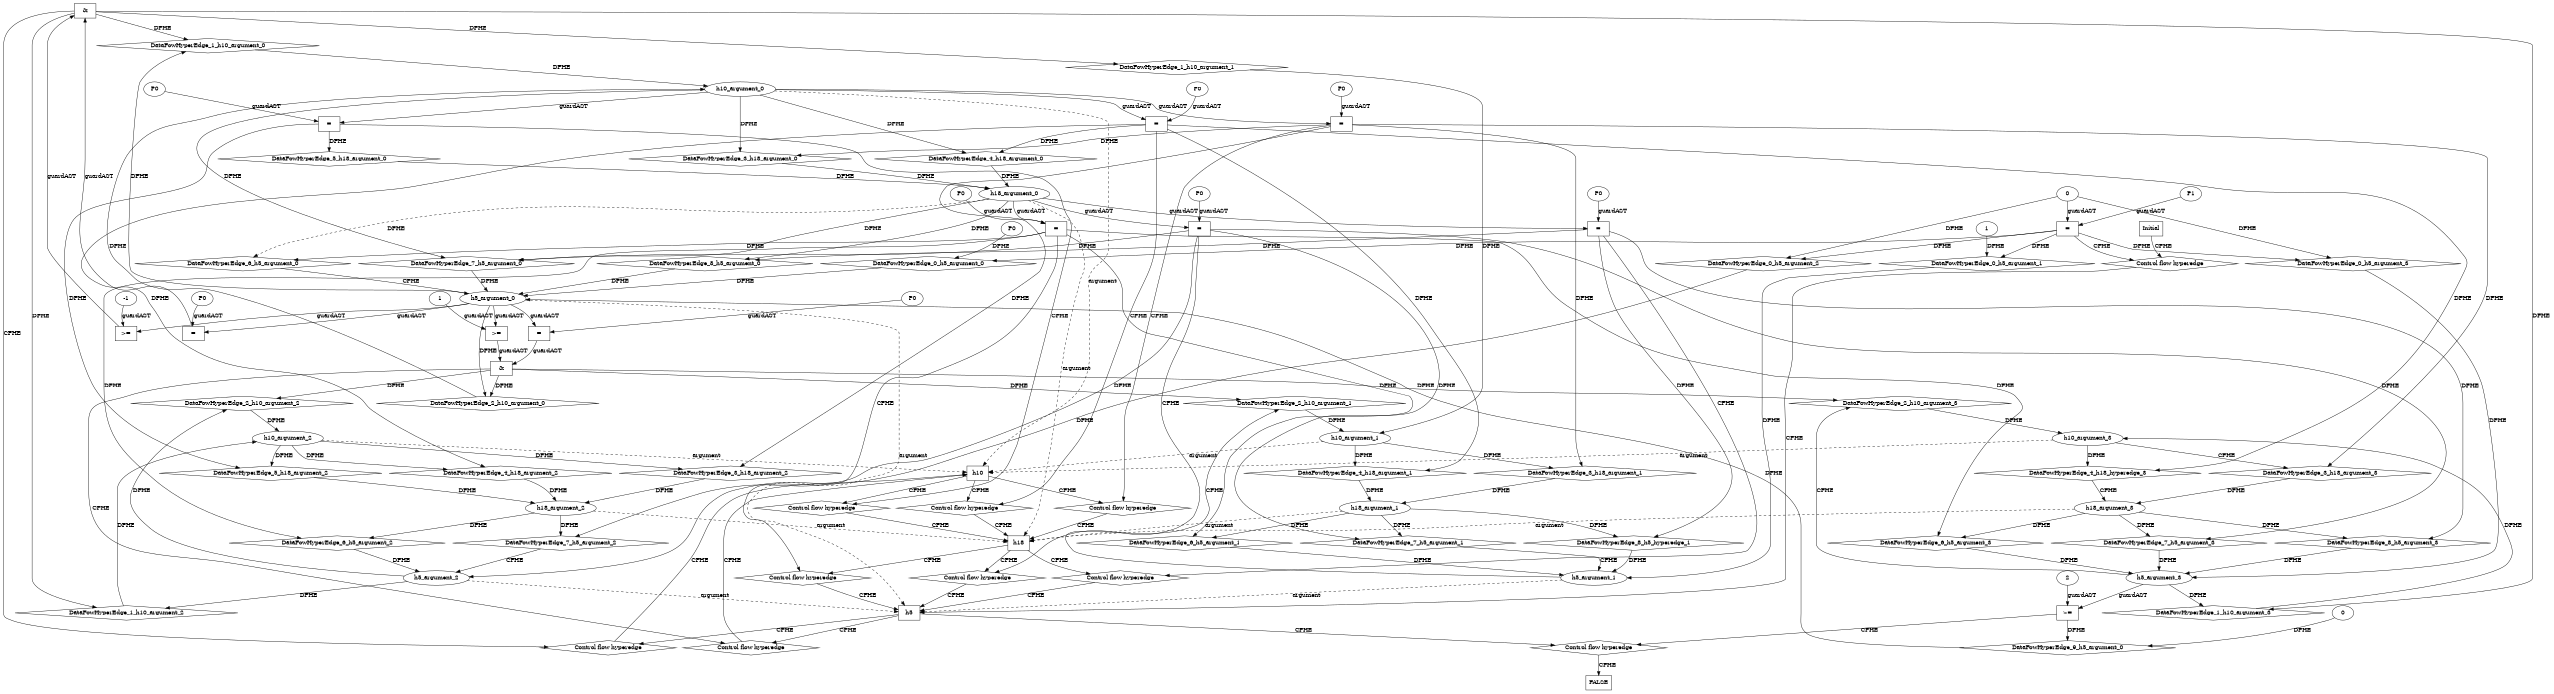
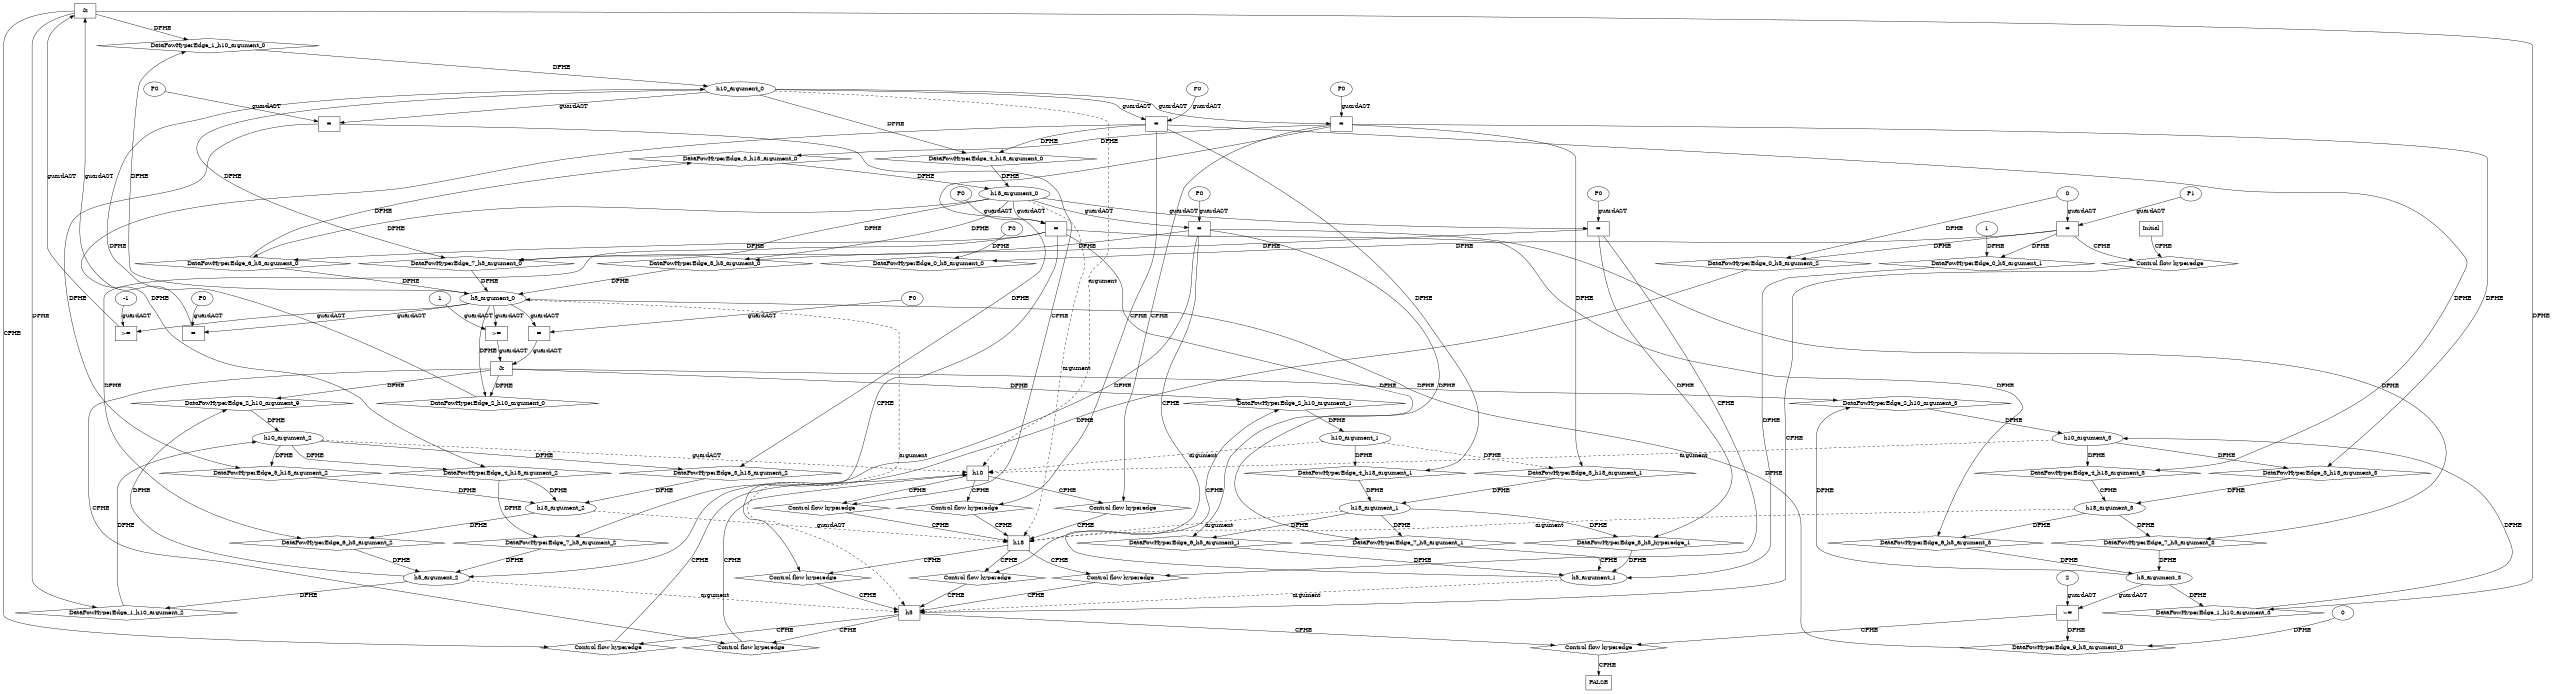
node "DataFowHyperEdge_1_h10_argument_1": removed
edge "h10_argument_0" -> "DataFowHyperEdge_3_h18_argument_0": now "DataFowHyperEdge_6_h5_argument_0" -> "DataFowHyperEdge_3_h18_argument_0"
node "DataFowHyperEdge_5_h18_argument_0": removed
edge "h18_argument_0" -> "DataFowHyperEdge_6_h5_argument_0": style dashed -> solid
node "DataFowHyperEdge_0_h5_argument_3": removed
edge "DataFowHyperEdge_6_h5_argument_0" -> "h5_argument_0": label "CFHE" -> "DFHE"
edge "DataFowHyperEdge_0_h5_argument_0" -> "h5_argument_0": removed, label "DFHE"
node "DataFowHyperEdge_2_h10_argument_2": label "DataFowHyperEdge_2_h10_argument_2" -> "DataFowHyperEdge_2_h10_argument_9"
edge "h10_argument_2" -> "h10": label "argument" -> "guardAST"
edge "h10_argument_1" -> "DataFowHyperEdge_3_h18_argument_1": style solid -> dashed
edge "h10_argument_3" -> "DataFowHyperEdge_3_h18_argument_3": label "CFHE" -> "DFHE"
node "DataFowHyperEdge_4_h18_hyperedge_3": label "DataFowHyperEdge_4_h18_hyperedge_3" -> "DataFowHyperEdge_4_h18_argument_3"
edge "h5_argument_3" -> "DataFowHyperEdge_2_h10_argument_3": label "CFHE" -> "DFHE"
edge "h18_argument_2" -> "DataFowHyperEdge_7_h5_argument_2": now "DataFowHyperEdge_4_h18_argument_2" -> "DataFowHyperEdge_7_h5_argument_2"
edge "h18_argument_2" -> "h18": label "argument" -> "guardAST"
node "DataFowHyperEdge_8_h5_argument_3": removed
edge "DataFowHyperEdge_7_h5_argument_2" -> "h5_argument_2": label "CFHE" -> "DFHE"
